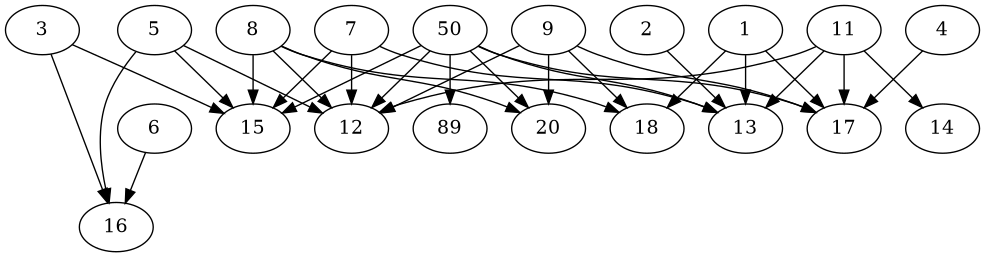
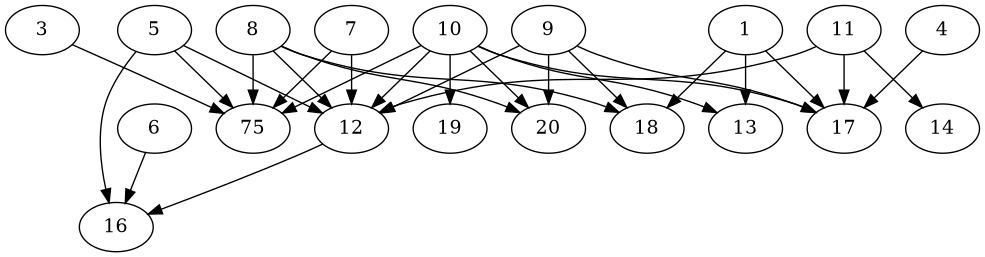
node "50": label "50" -> "10"
node "2": removed
edge "11" -> "13": removed
edge "7" -> "13": removed
edge "3" -> "16": now "12" -> "16"
node "15": label "15" -> "75"
node "89": label "89" -> "19"
